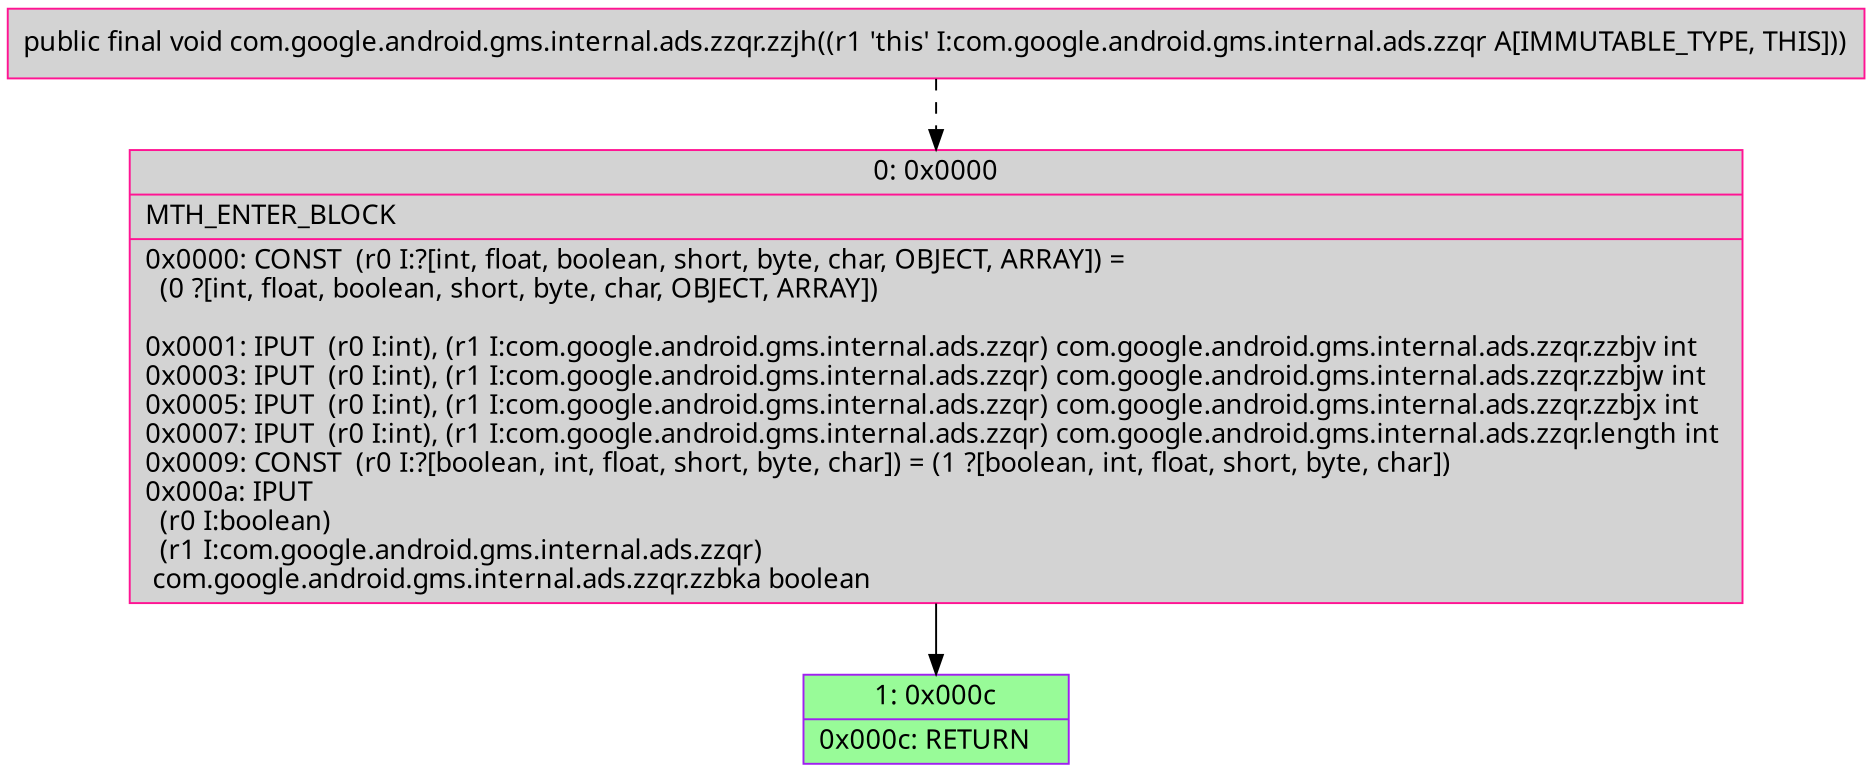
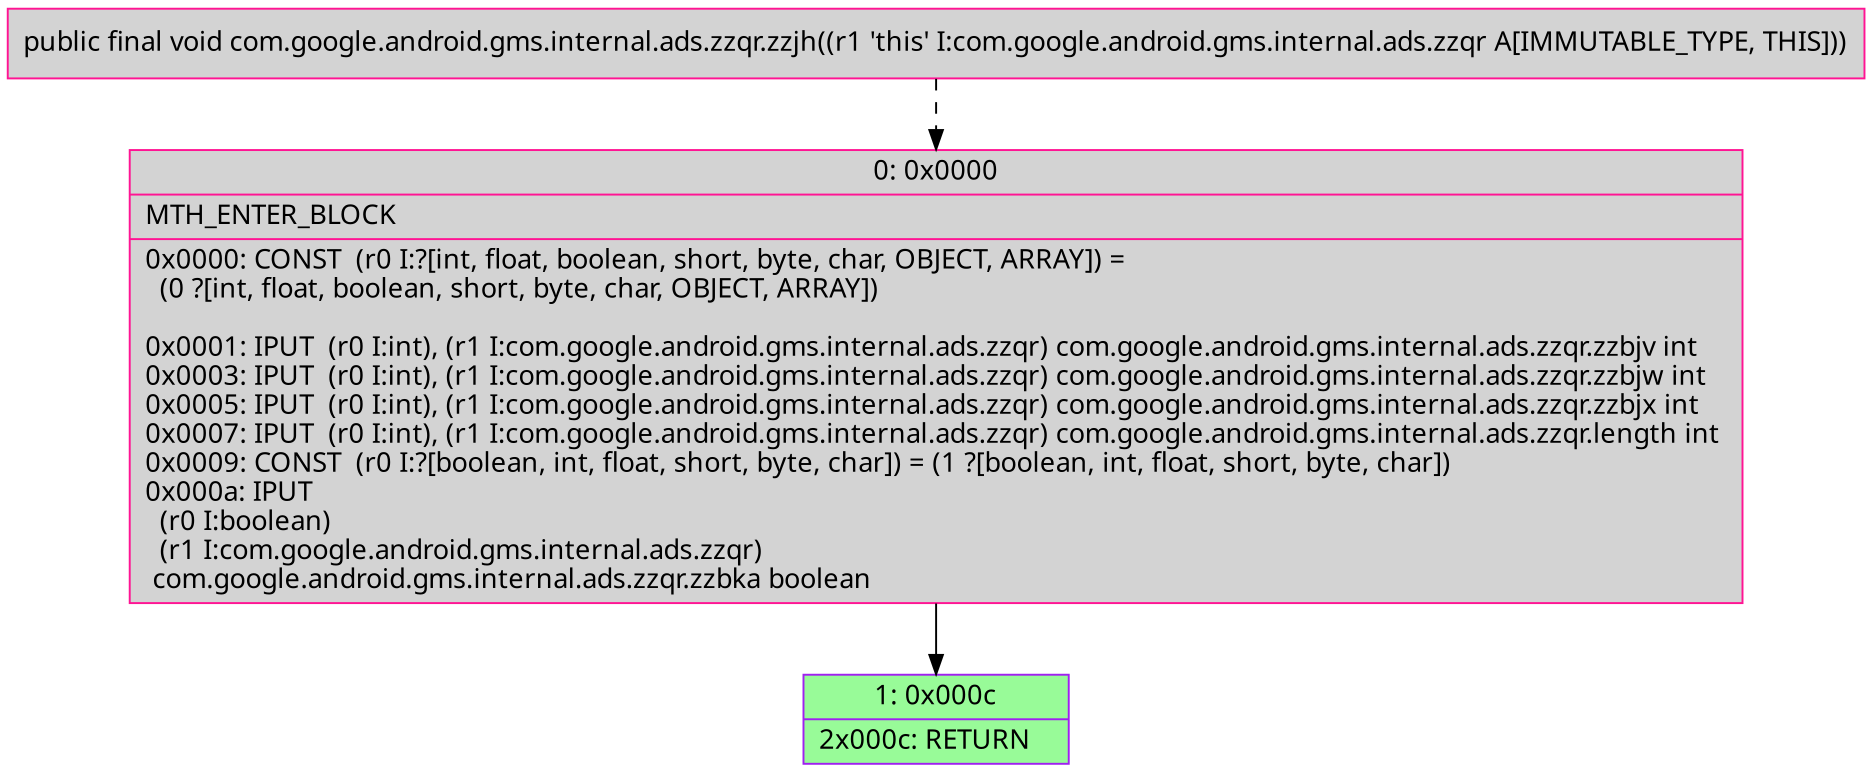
node "1: 0x000c": text "0x000c: RETURN" -> "2x000c: RETURN"
